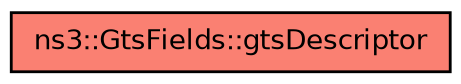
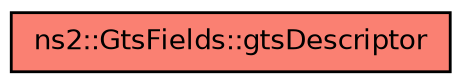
node "ns3::GtsFields::gtsDescriptor": label "ns3::GtsFields::gtsDescriptor" -> "ns2::GtsFields::gtsDescriptor"
